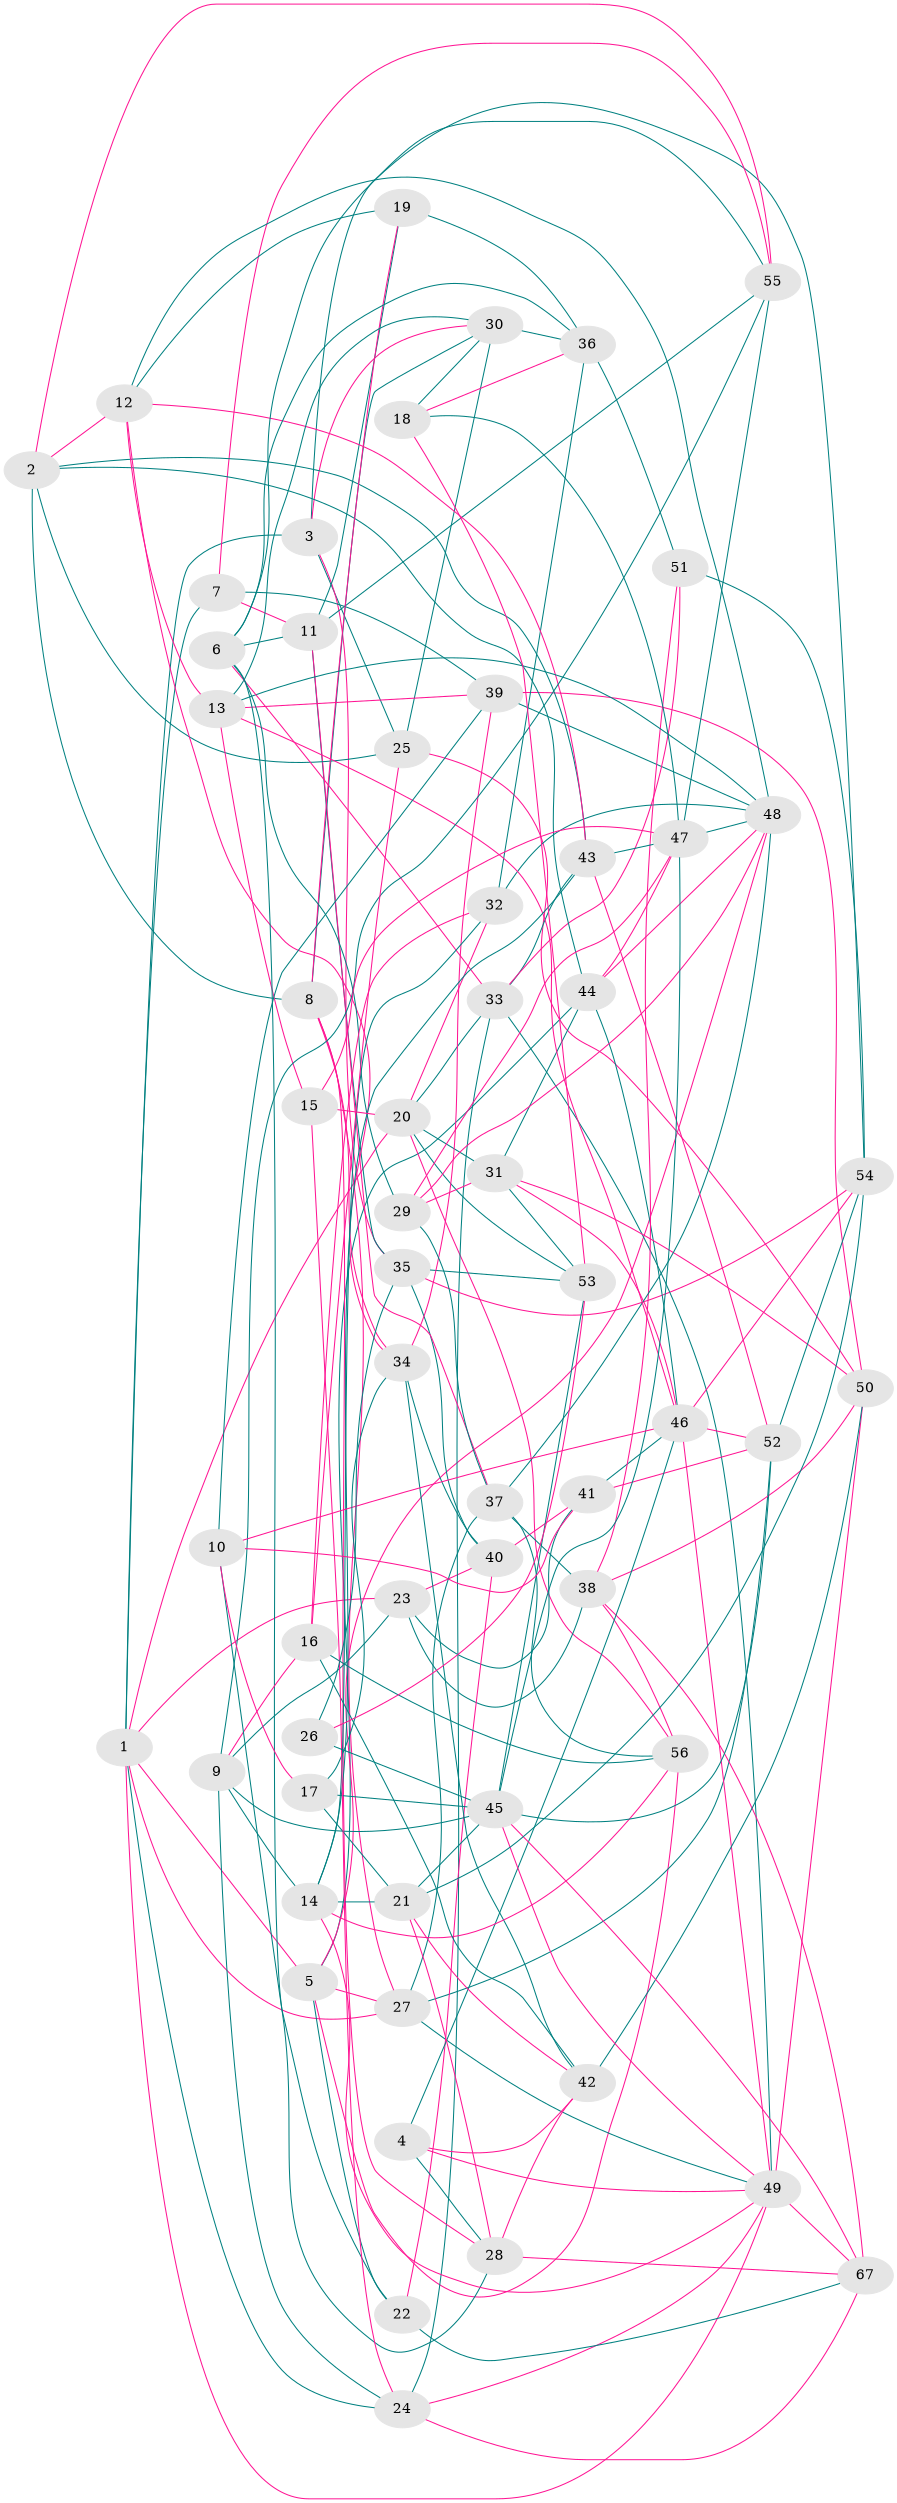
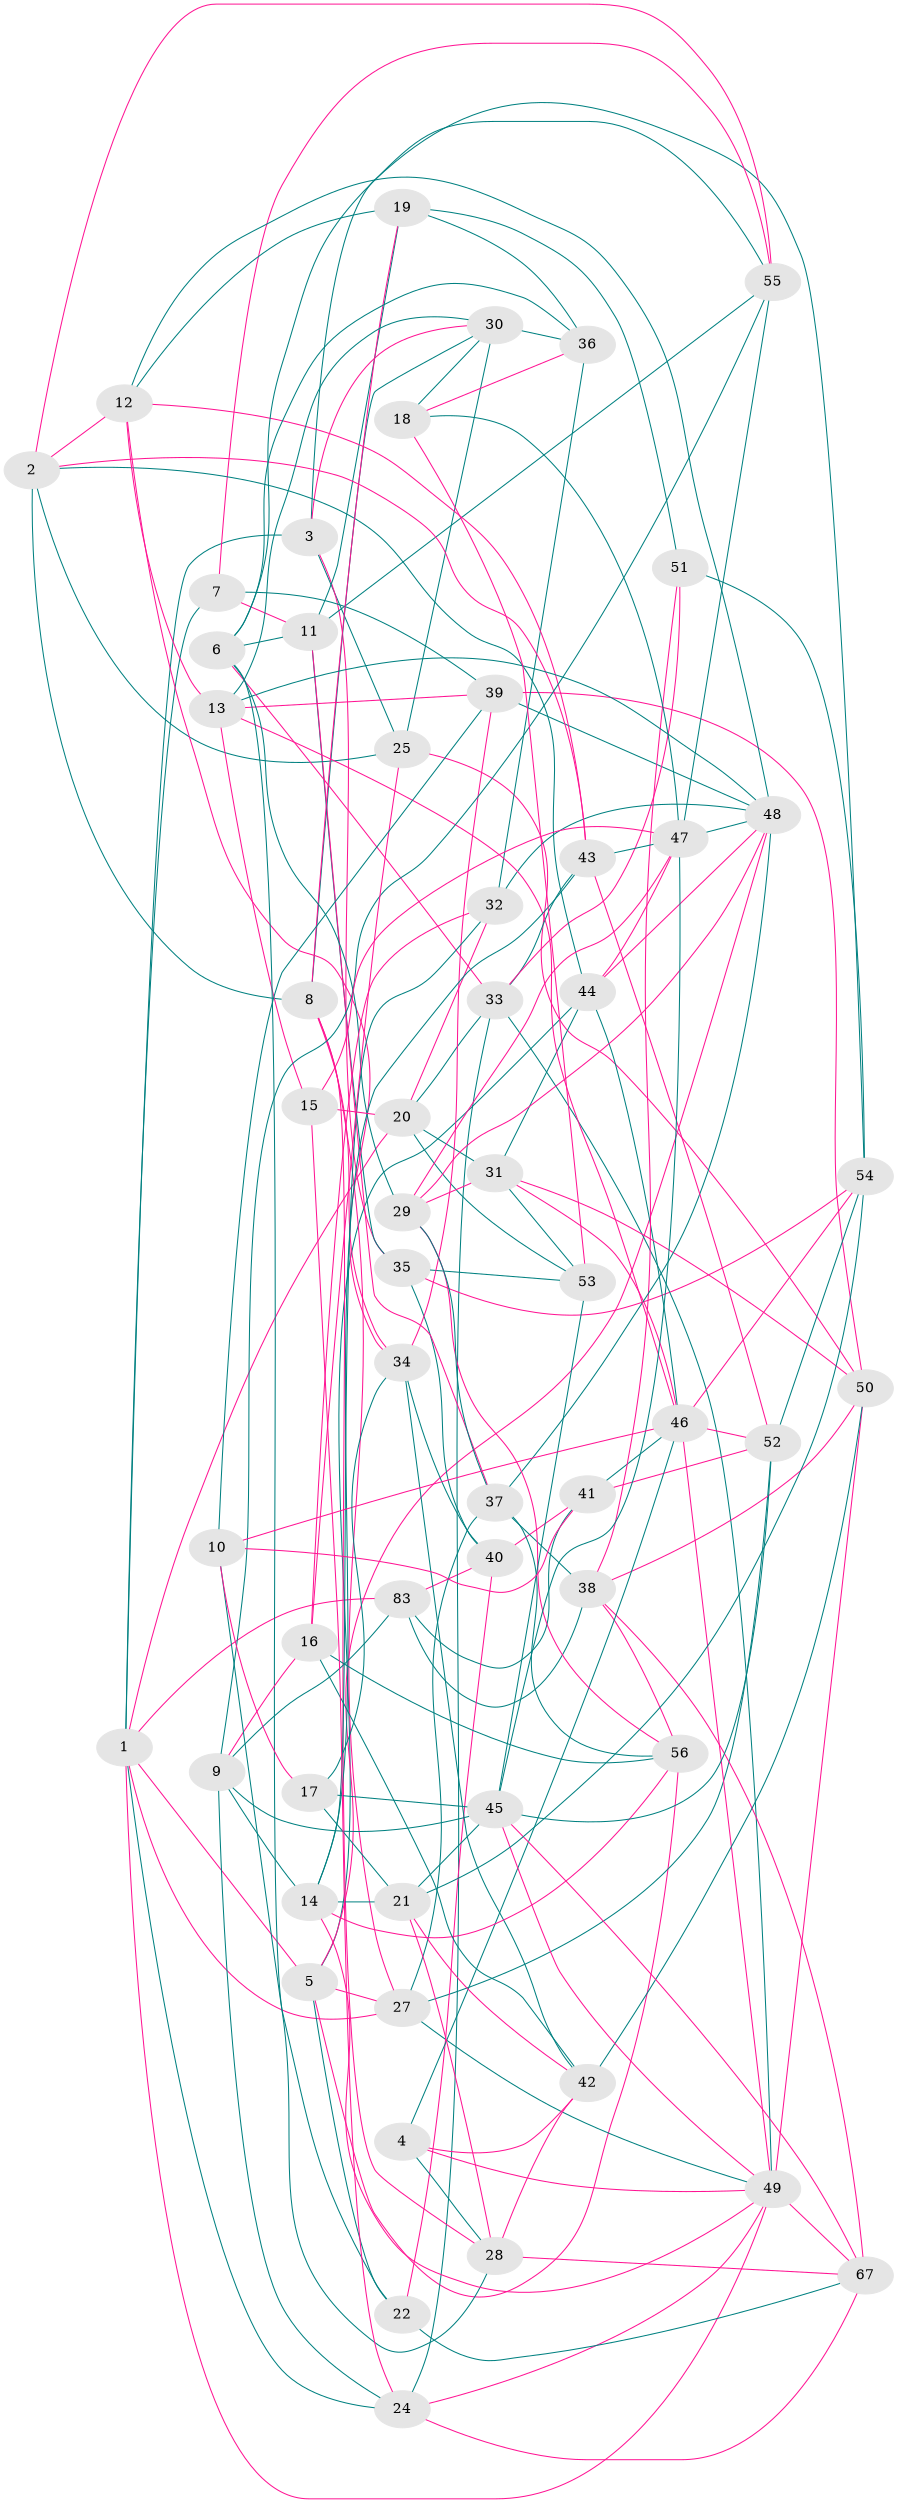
edge "36" -- "51": now "19" -- "51"
edge "2" -- "43": color teal -> deeppink
edge "20" -- "56": now "29" -- "56"
node "23": label "23" -> "83"
node "26": removed
